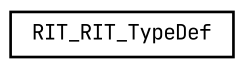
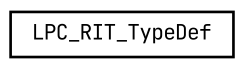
node "RIT_RIT_TypeDef": label "RIT_RIT_TypeDef" -> "LPC_RIT_TypeDef"
